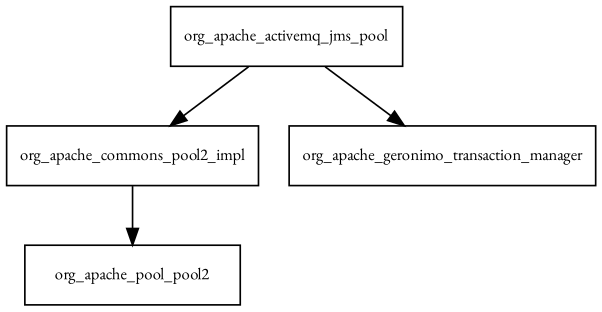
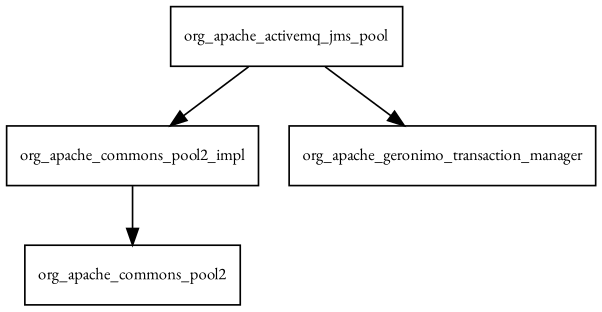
node "org_apache_pool_pool2": label "org_apache_pool_pool2" -> "org_apache_commons_pool2"
